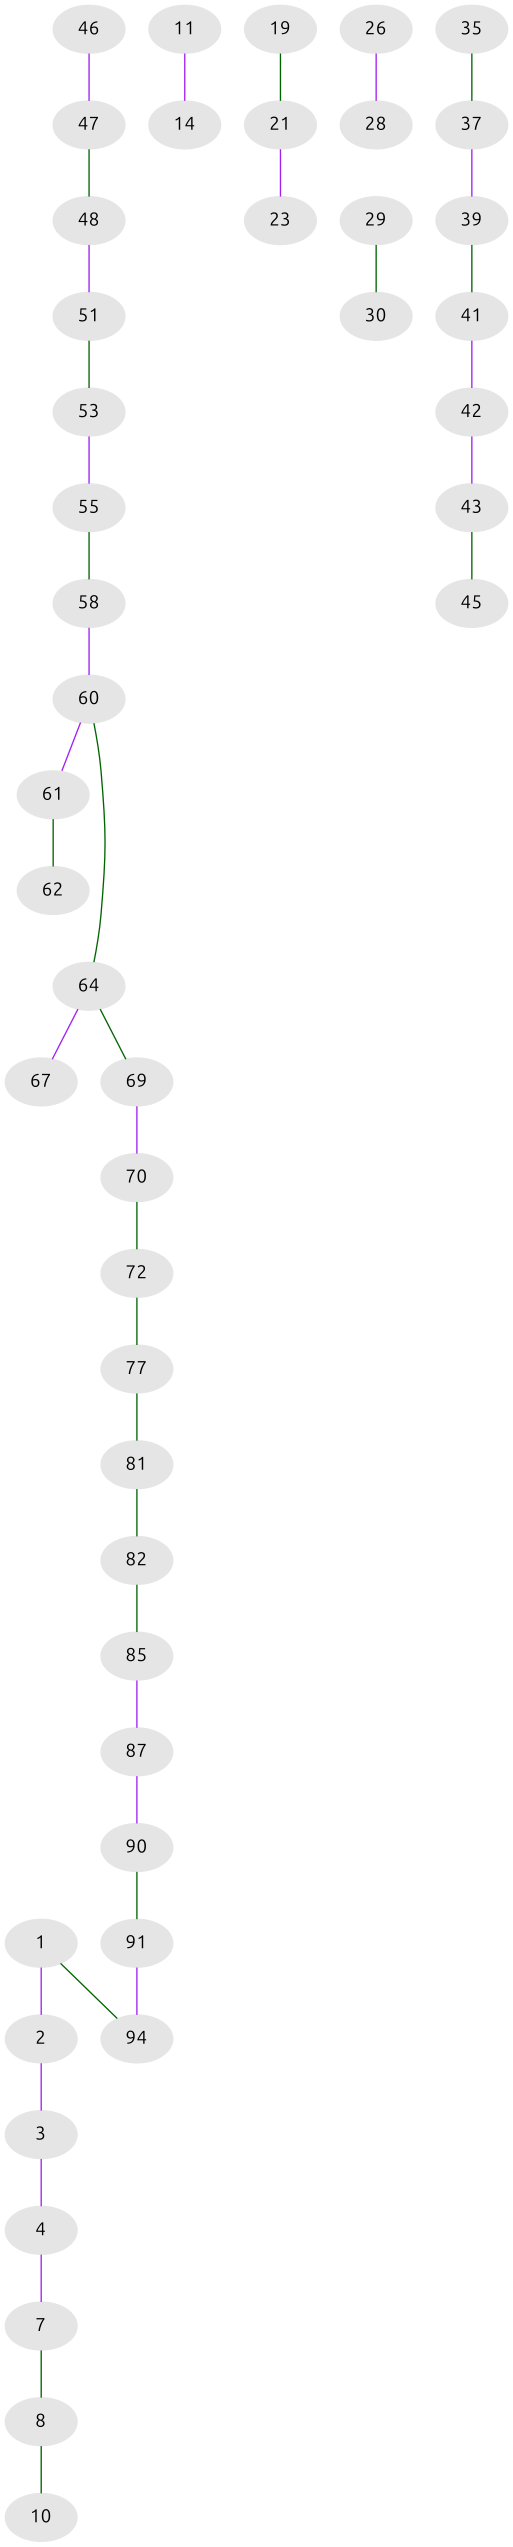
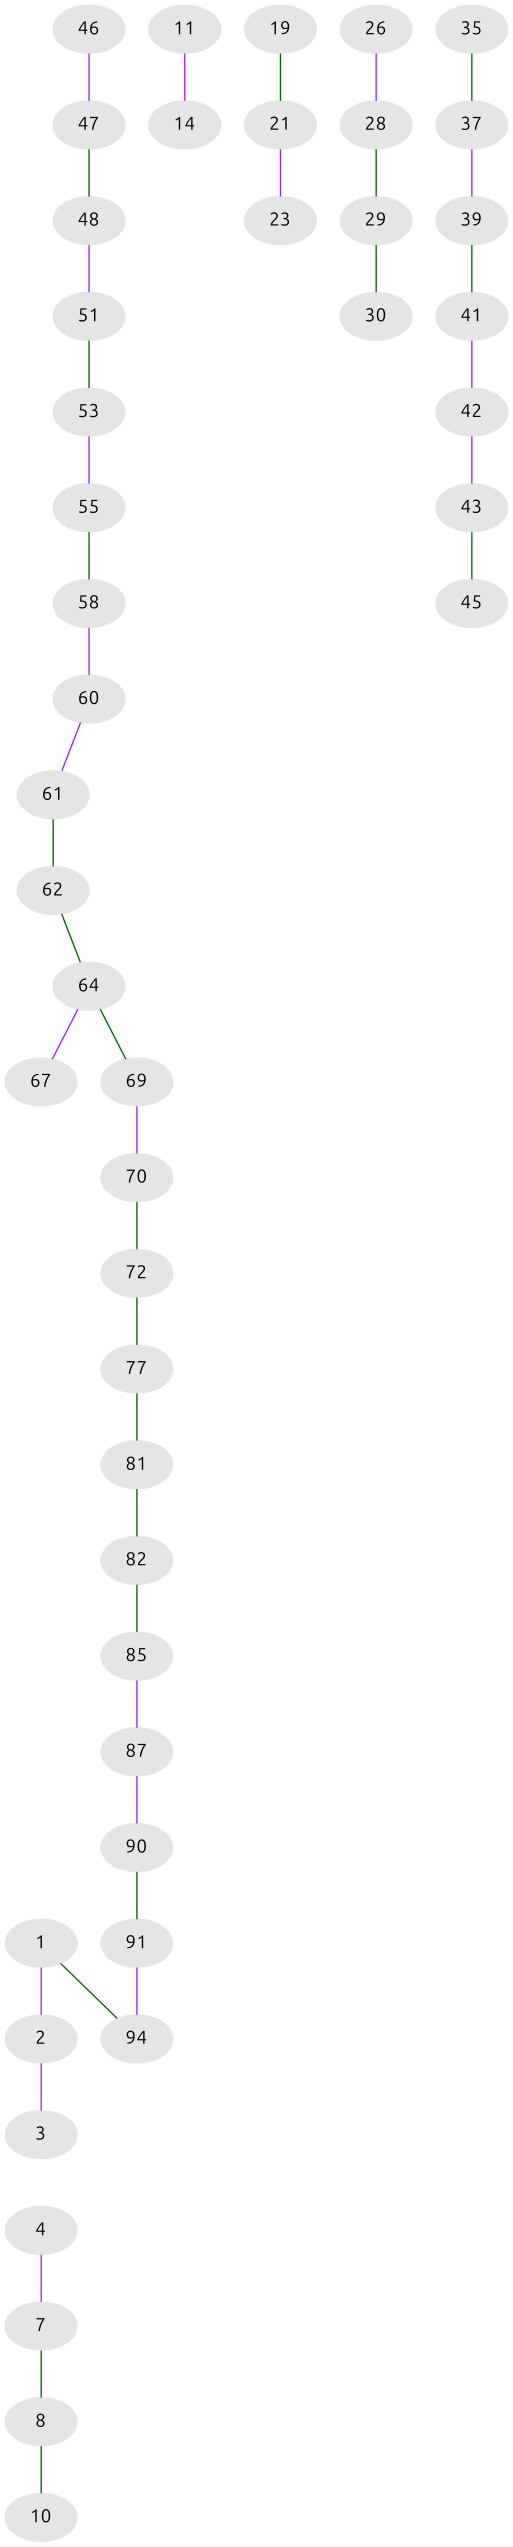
edge "28" -- "29": added
edge "60" -- "64": now "62" -- "64"
edge "3" -- "4": removed
